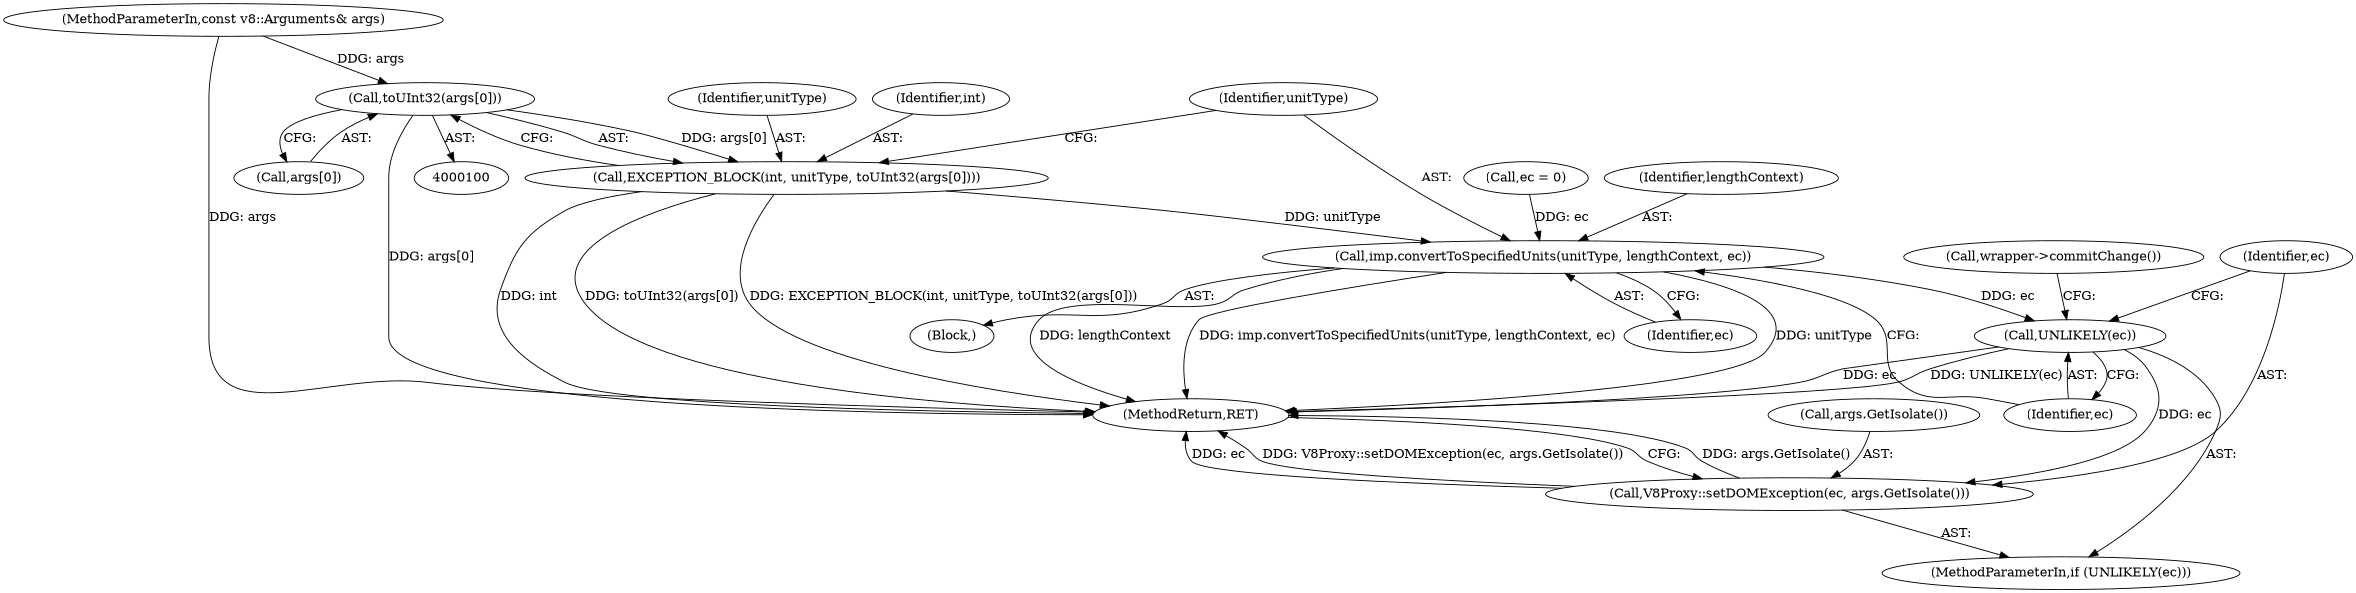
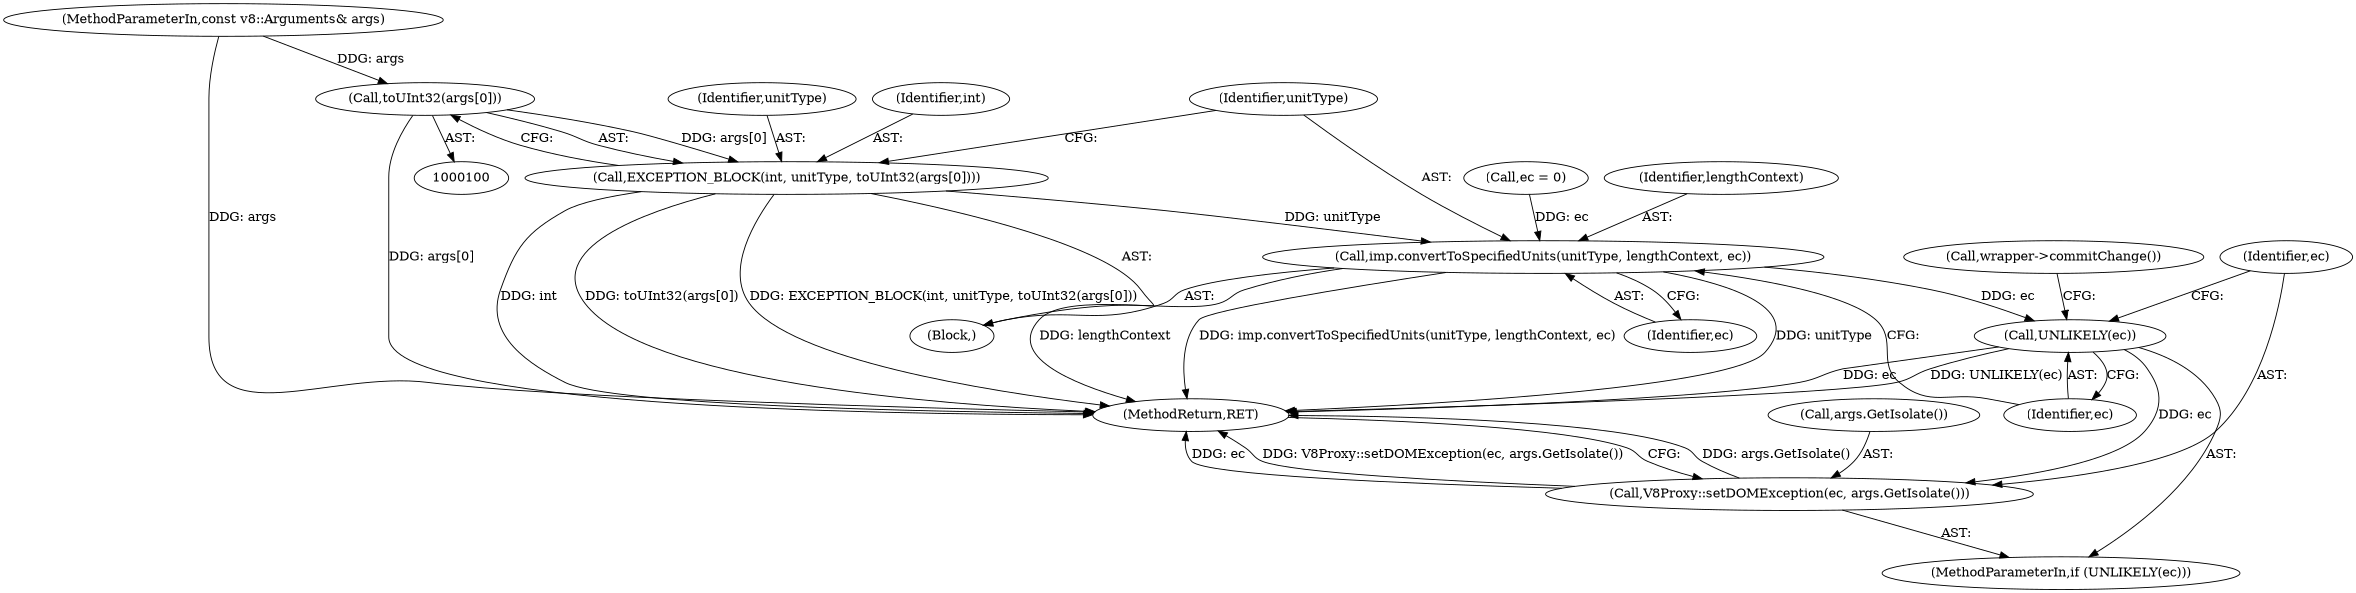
node "(Call,args[0])": removed
node "4000100": label "4000100" -> "1000100"
edge "(Call,EXCEPTION_BLOCK(int, unitType, toUInt32(args[0])))" -> "(Block,)": added, label "AST:"
